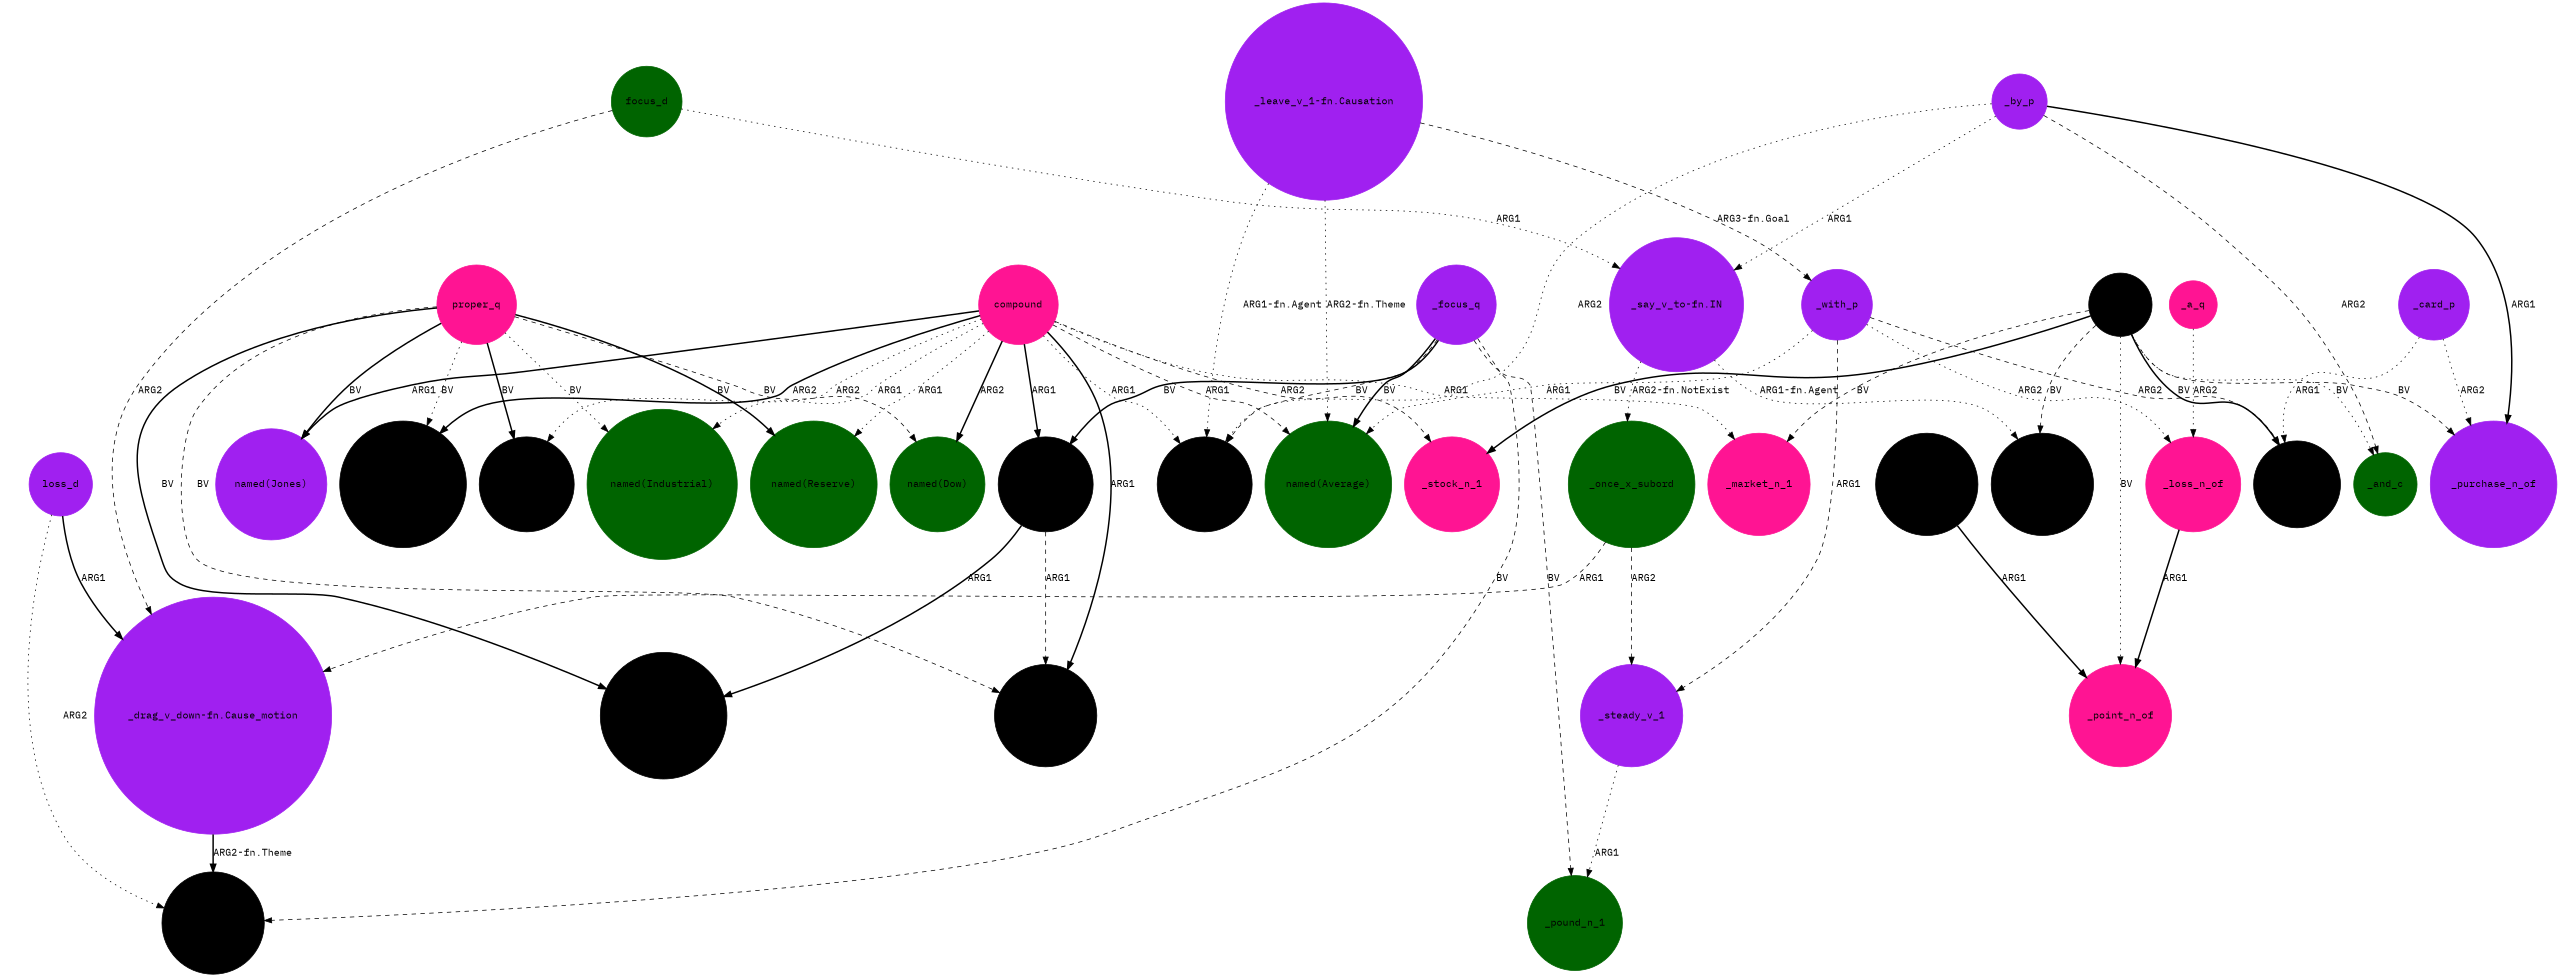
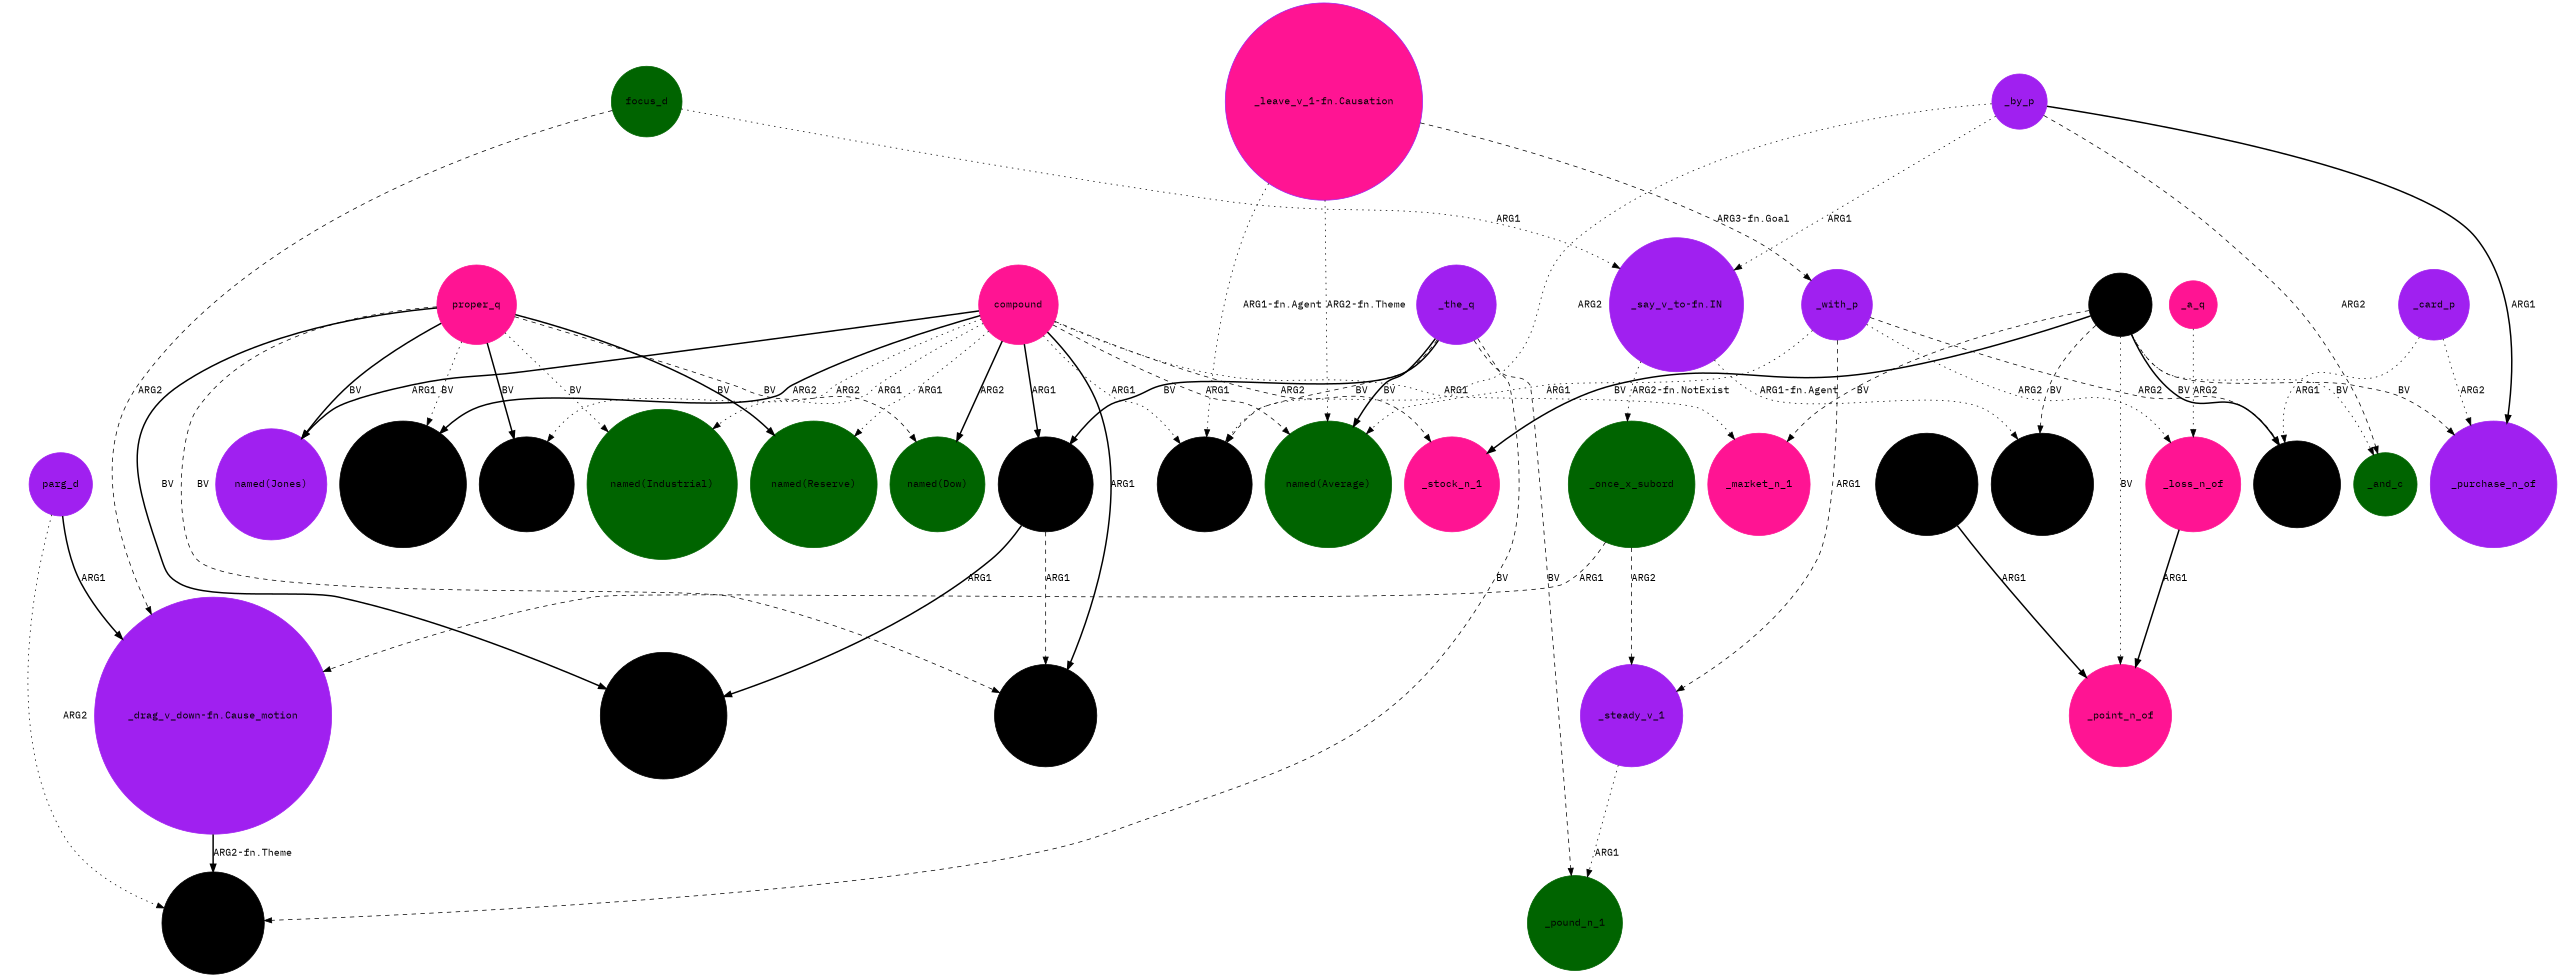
node "_leave_v_1-fn.Causation": fillcolor purple -> deeppink
node "_focus_q": label "_focus_q" -> "_the_q"
node "loss_d": label "loss_d" -> "parg_d"
